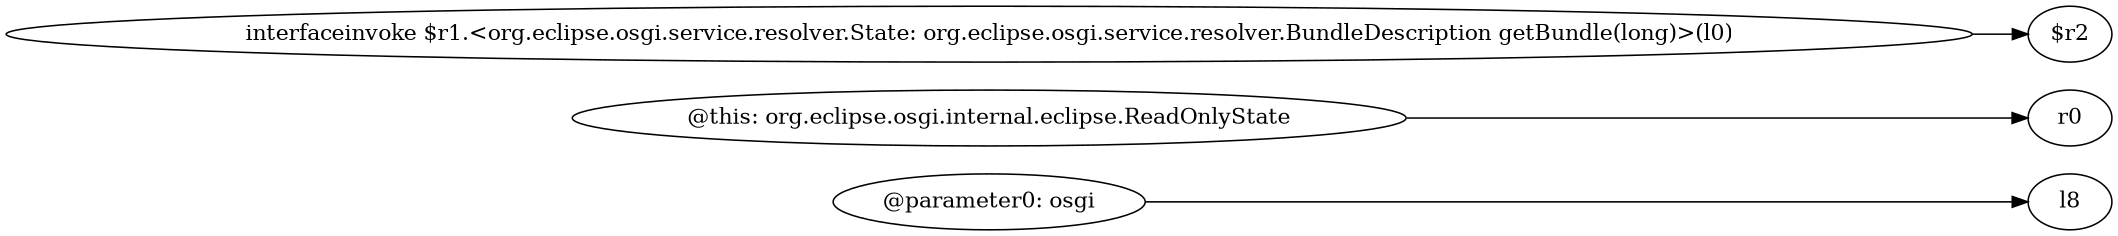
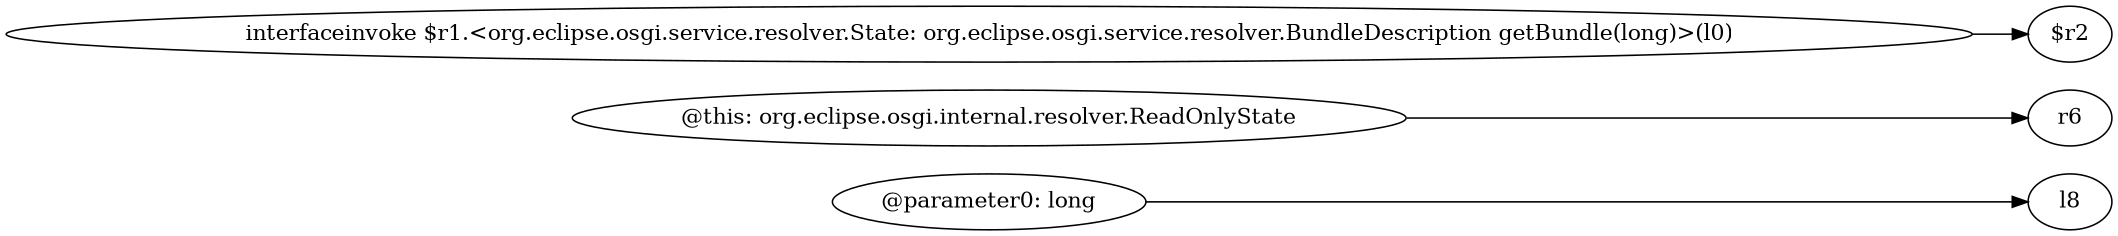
node "@this: org.eclipse.osgi.internal.eclipse.ReadOnlyState": label "@this: org.eclipse.osgi.internal.eclipse.ReadOnlyState" -> "@this: org.eclipse.osgi.internal.resolver.ReadOnlyState"
node "r0": label "r0" -> "r6"
node "@parameter0: osgi": label "@parameter0: osgi" -> "@parameter0: long"
